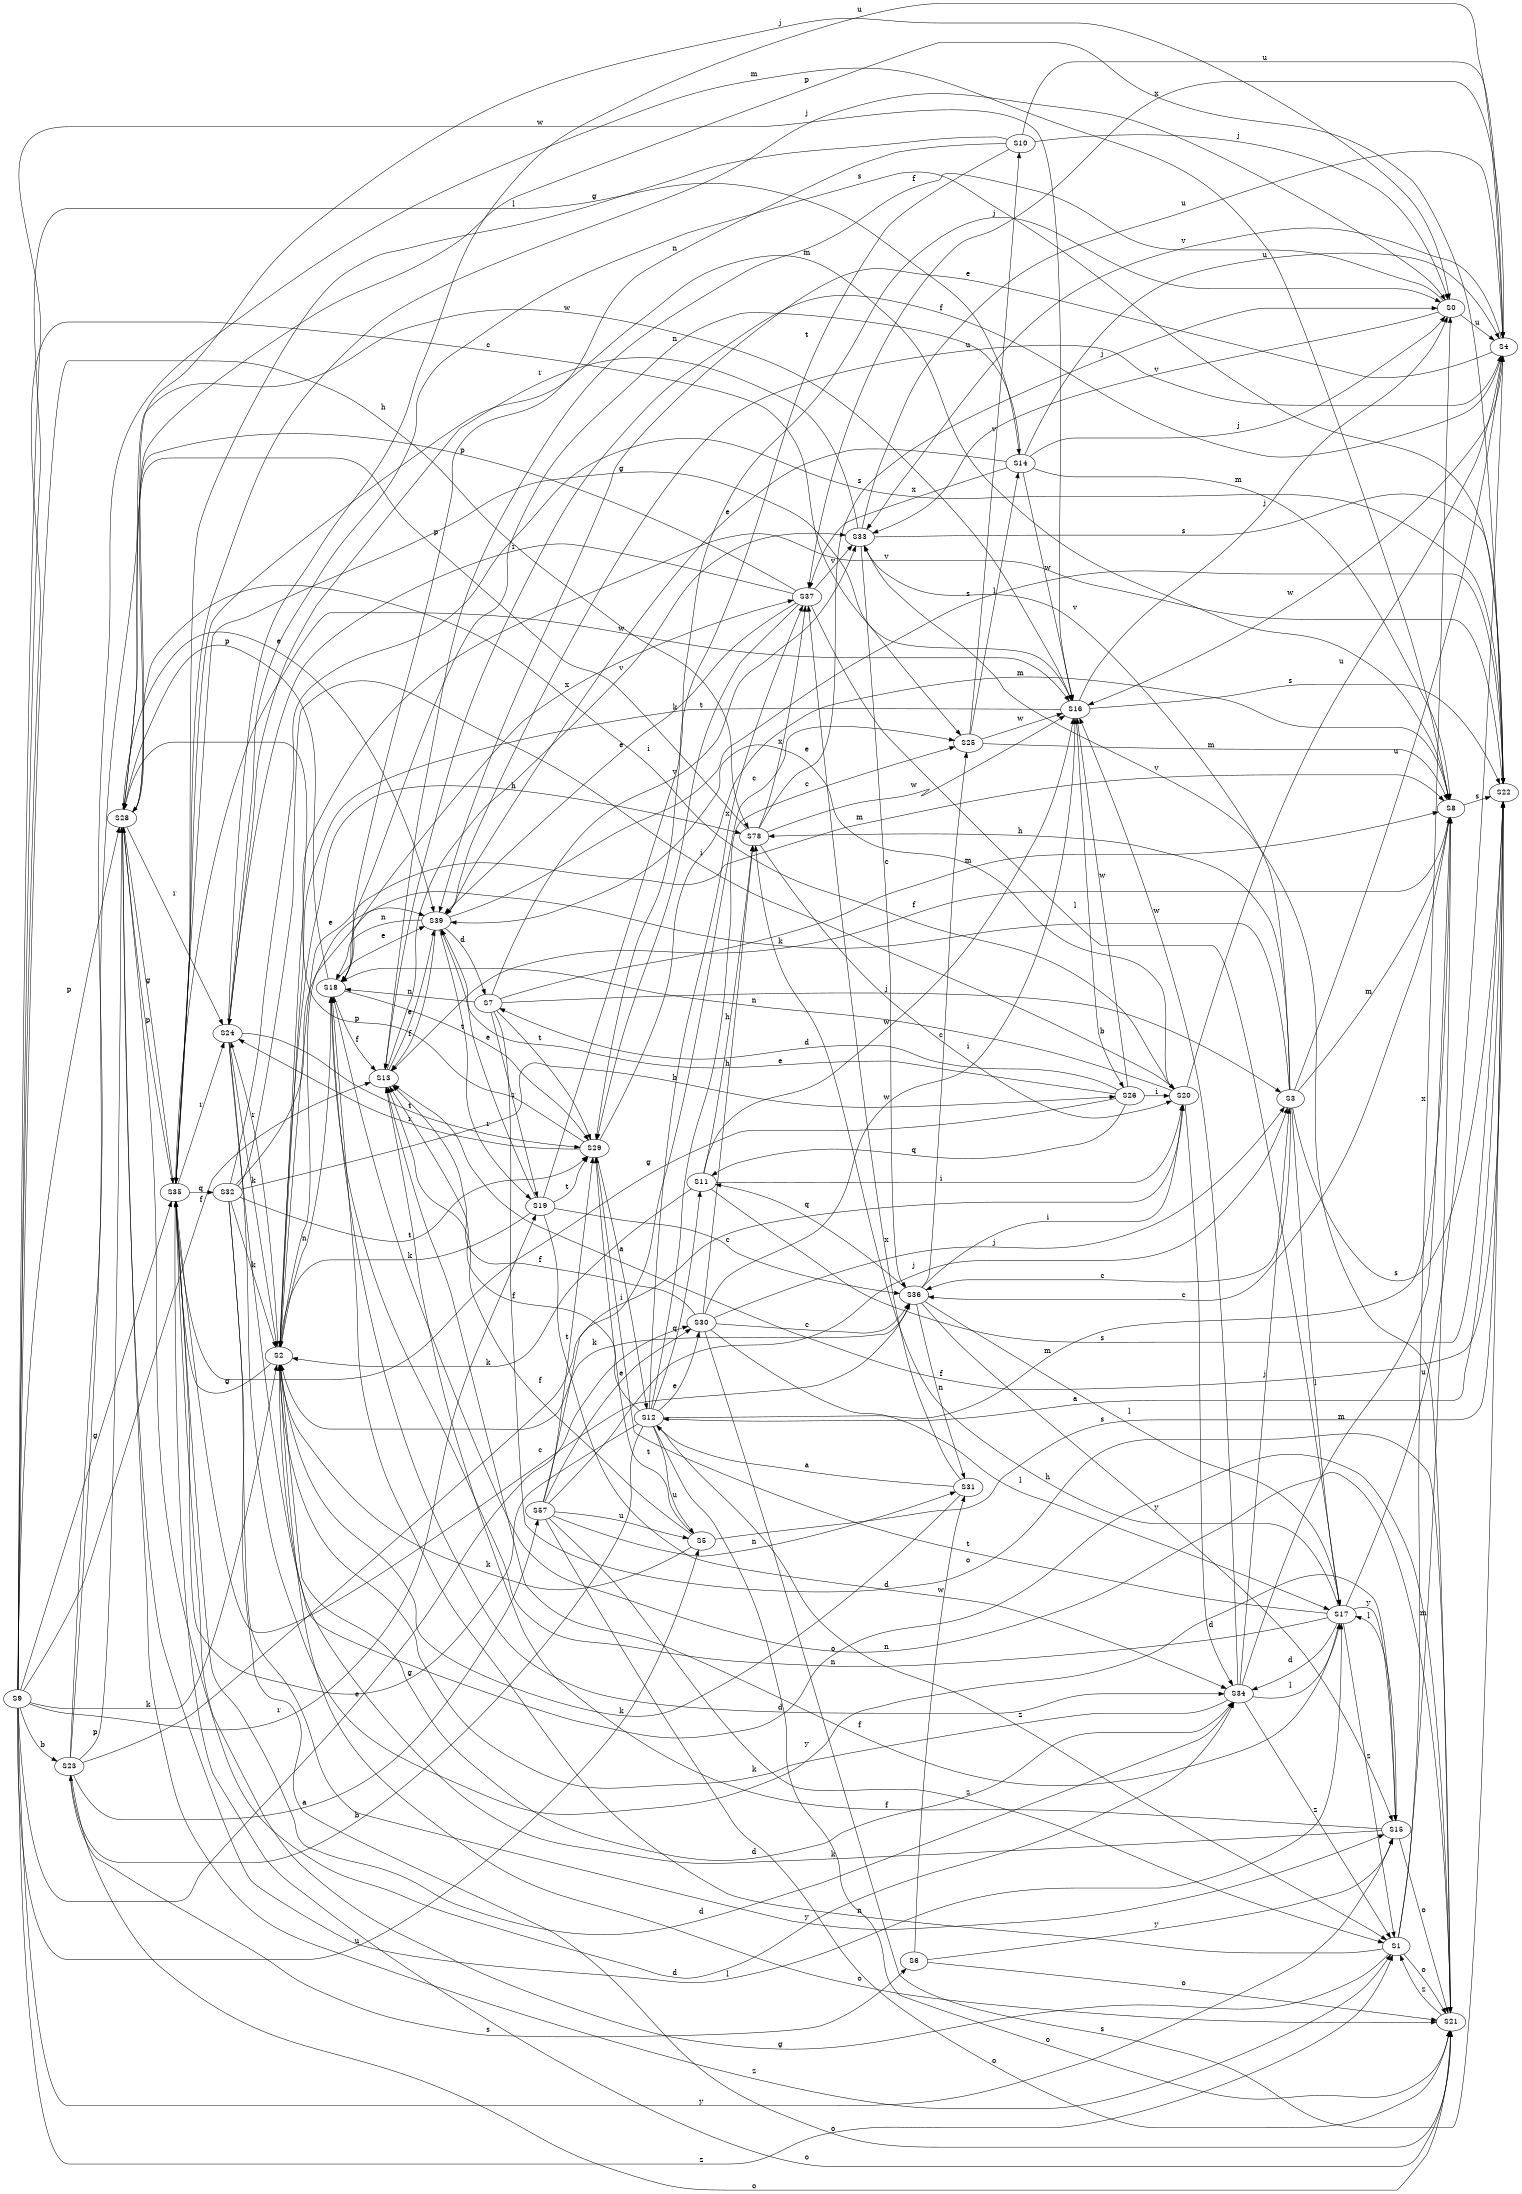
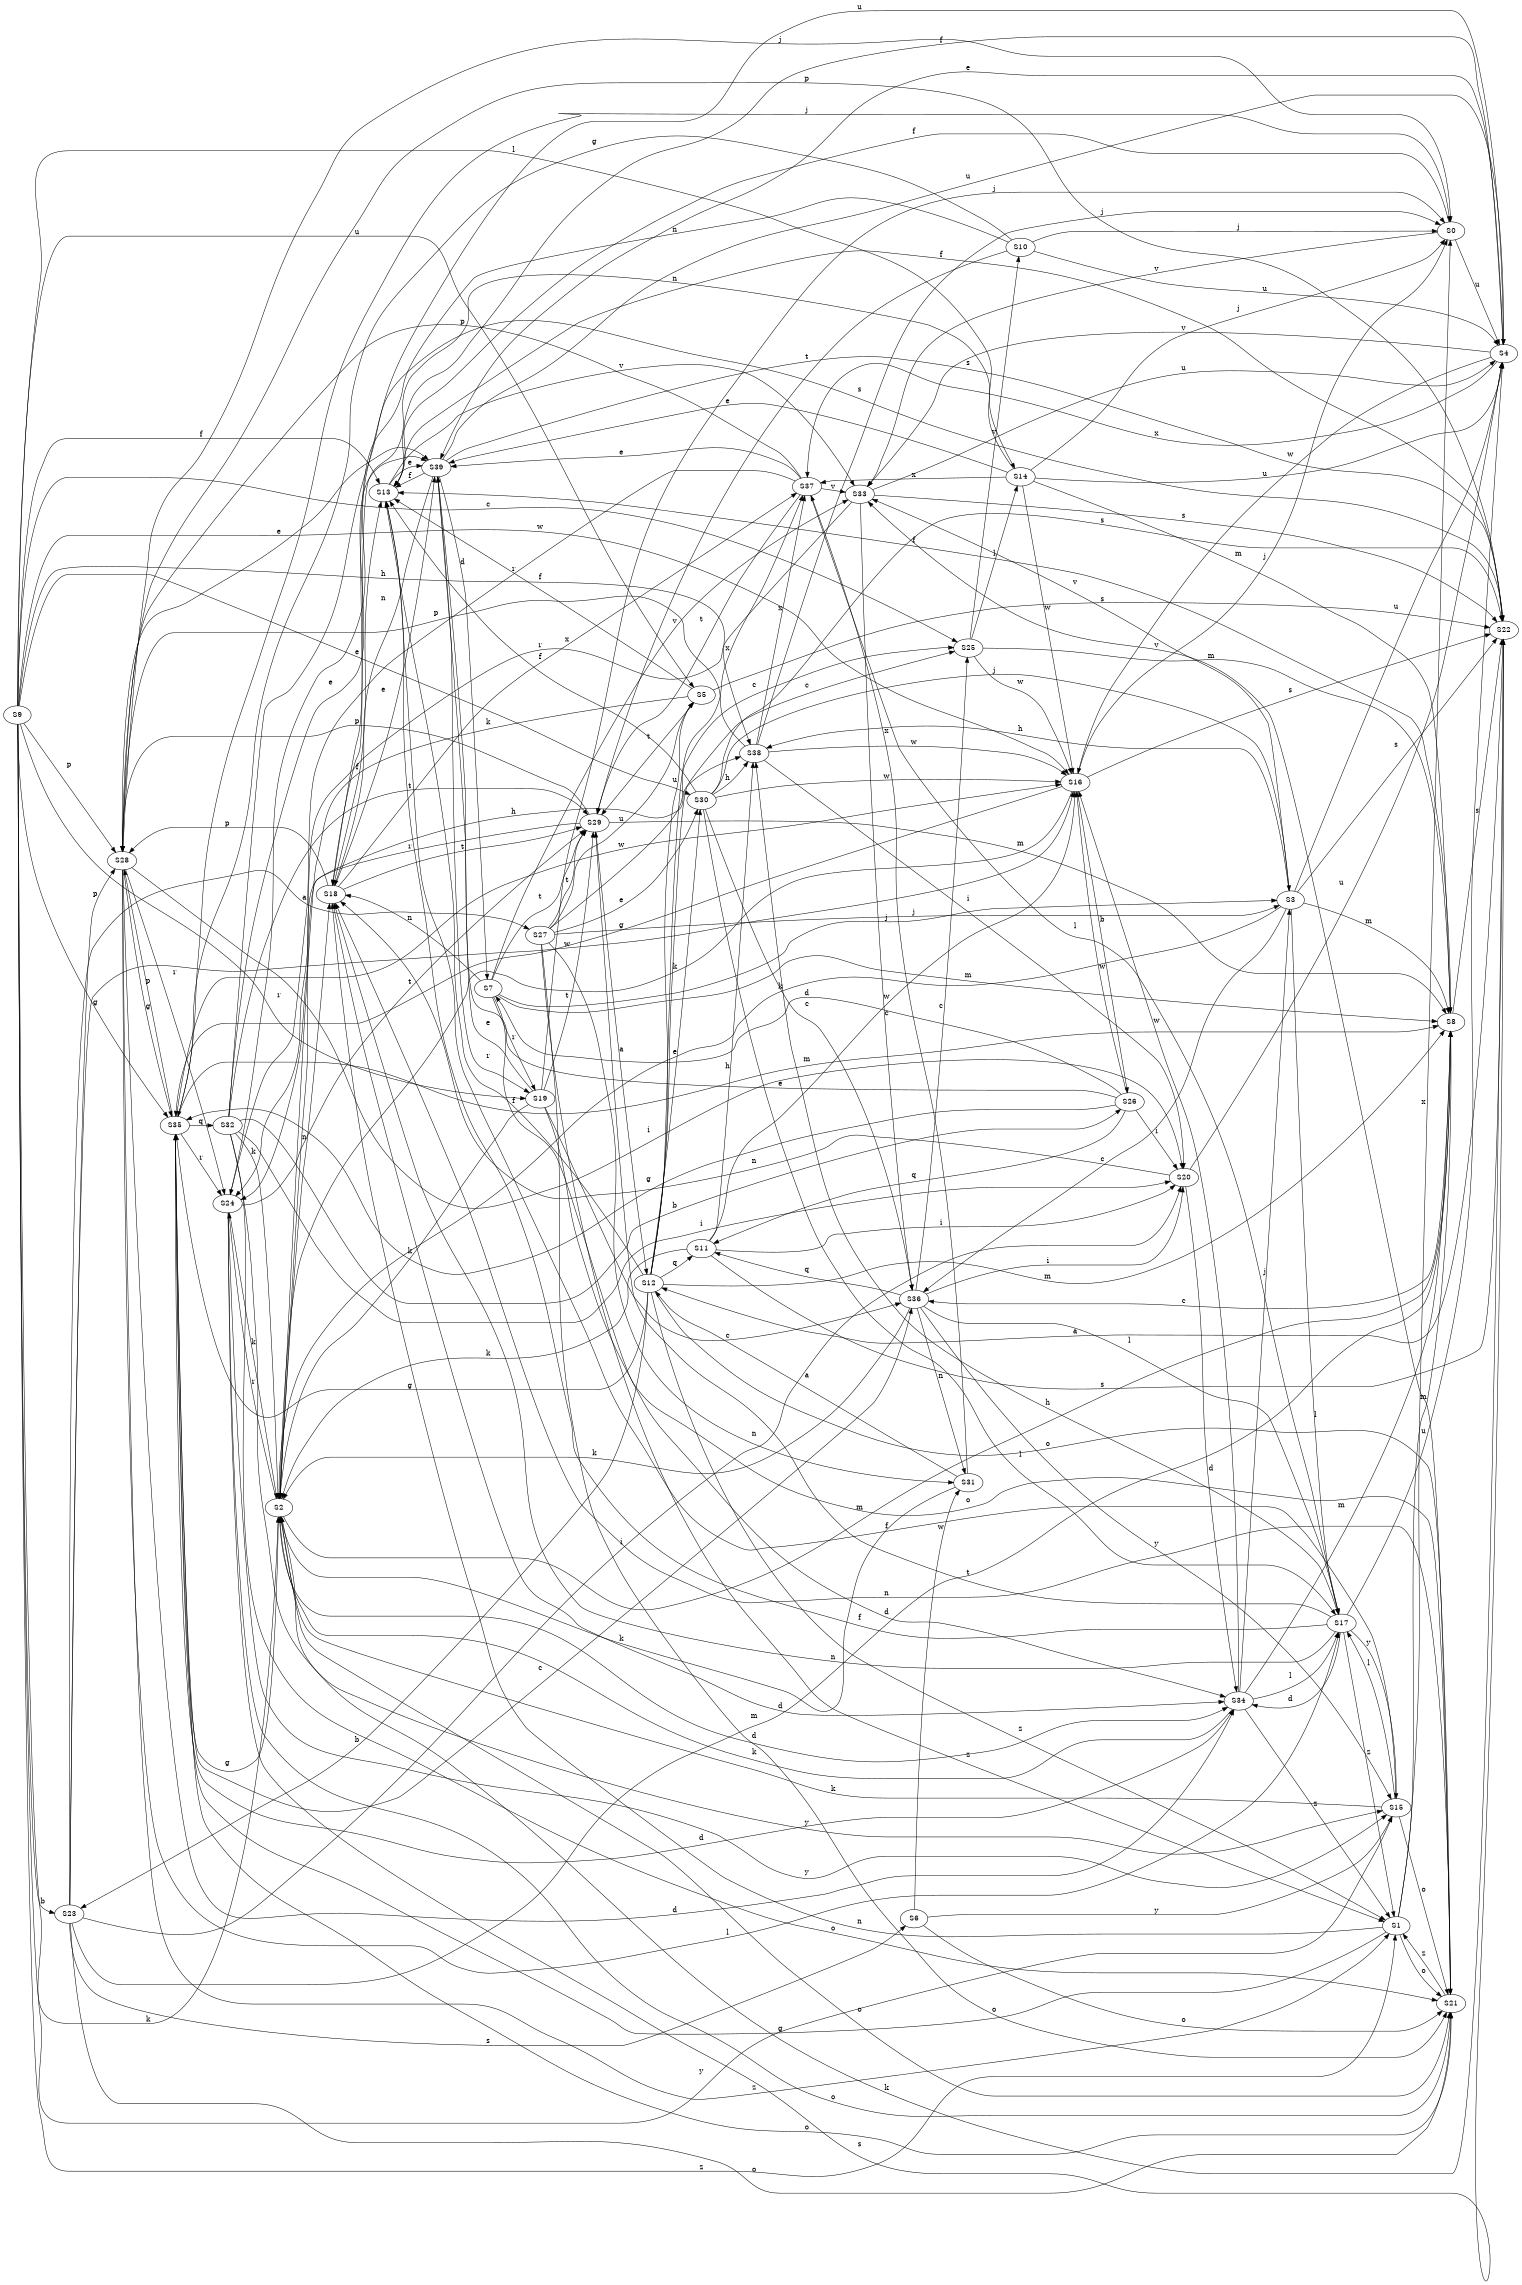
edge "S22" -> "S2": label "v" -> "k"
edge "S20" -> "S39": removed, label "e"
node "S78": label "S78" -> "S38"
node "S57": label "S57" -> "S27"
